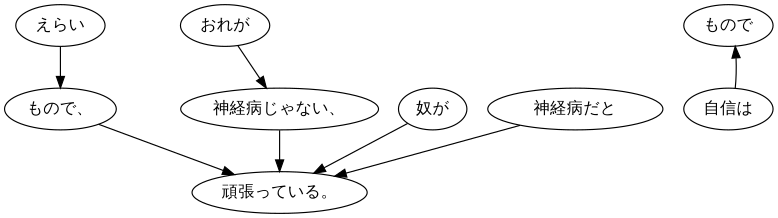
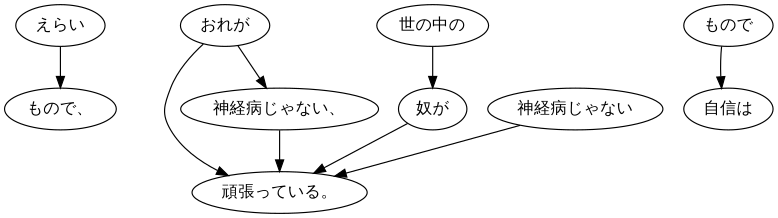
node "世の中の": added
edge "自信は" -> "もので": reversed
node "神経病だと": label "神経病だと" -> "神経病じゃない"
edge "もので、" -> "頑張っている。": now "おれが" -> "頑張っている。"
